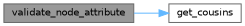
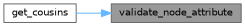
edge "validate_node_attribute" -> "get_cousins": reversed
